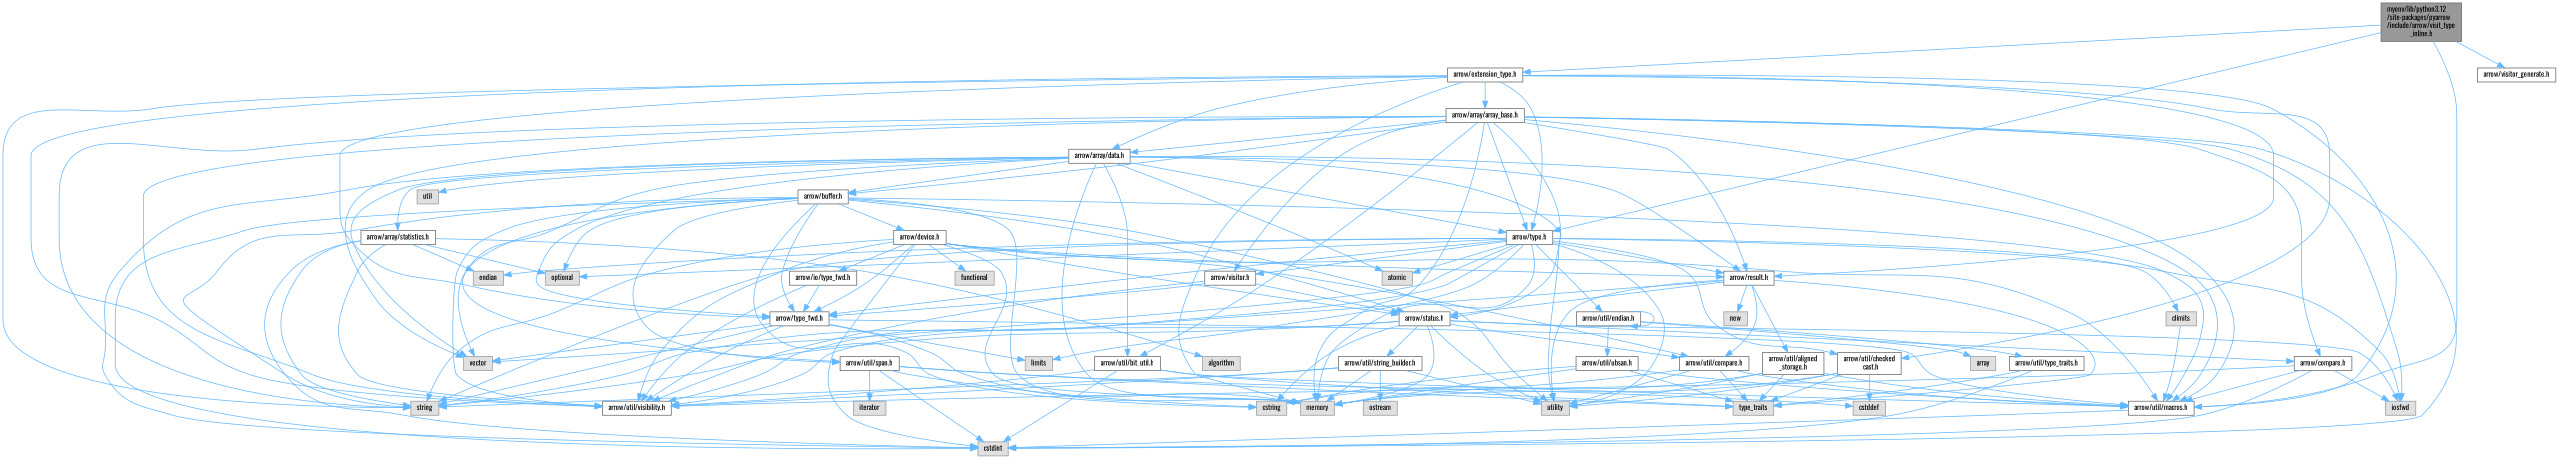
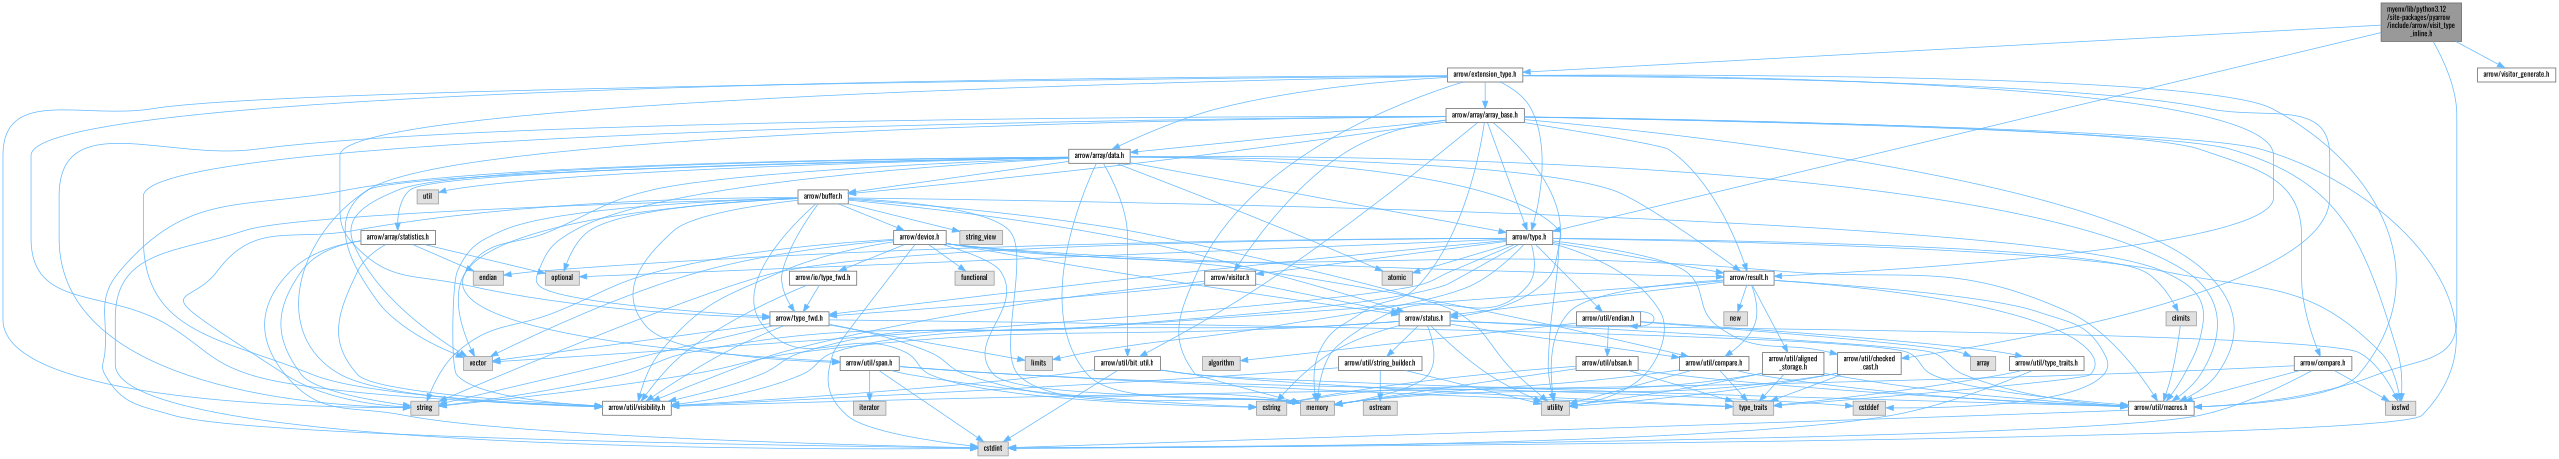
node "string_view": added
edge "arrow/array/statistics.h" -> "algorithm": now "arrow/util/endian.h" -> "algorithm"
edge "arrow/device.h" -> "arrow/type_fwd.h": now "arrow/device.h" -> "vector"
edge "arrow/array/data.h" -> "arrow/util/visibility.h": added
edge "arrow/status.h" -> "arrow/compare.h": now "arrow/status.h" -> "arrow/util/macros.h"
edge "arrow/util/string_builder.h" -> "memory": removed
edge "arrow/util/checked _cast.h" -> "cstddef": now "arrow/result.h" -> "cstddef"
edge "arrow/util/string_builder.h" -> "string": removed
